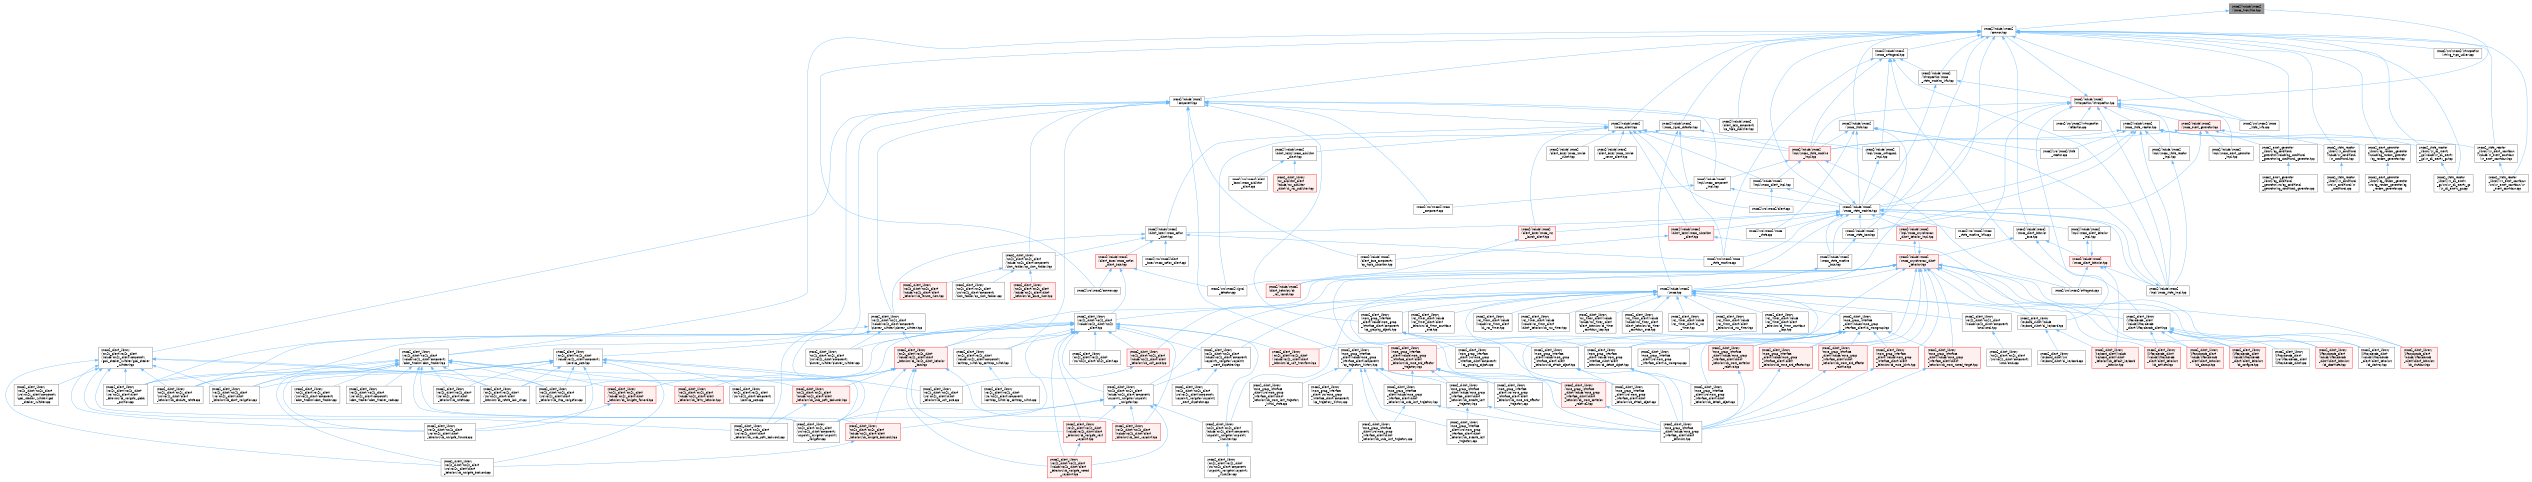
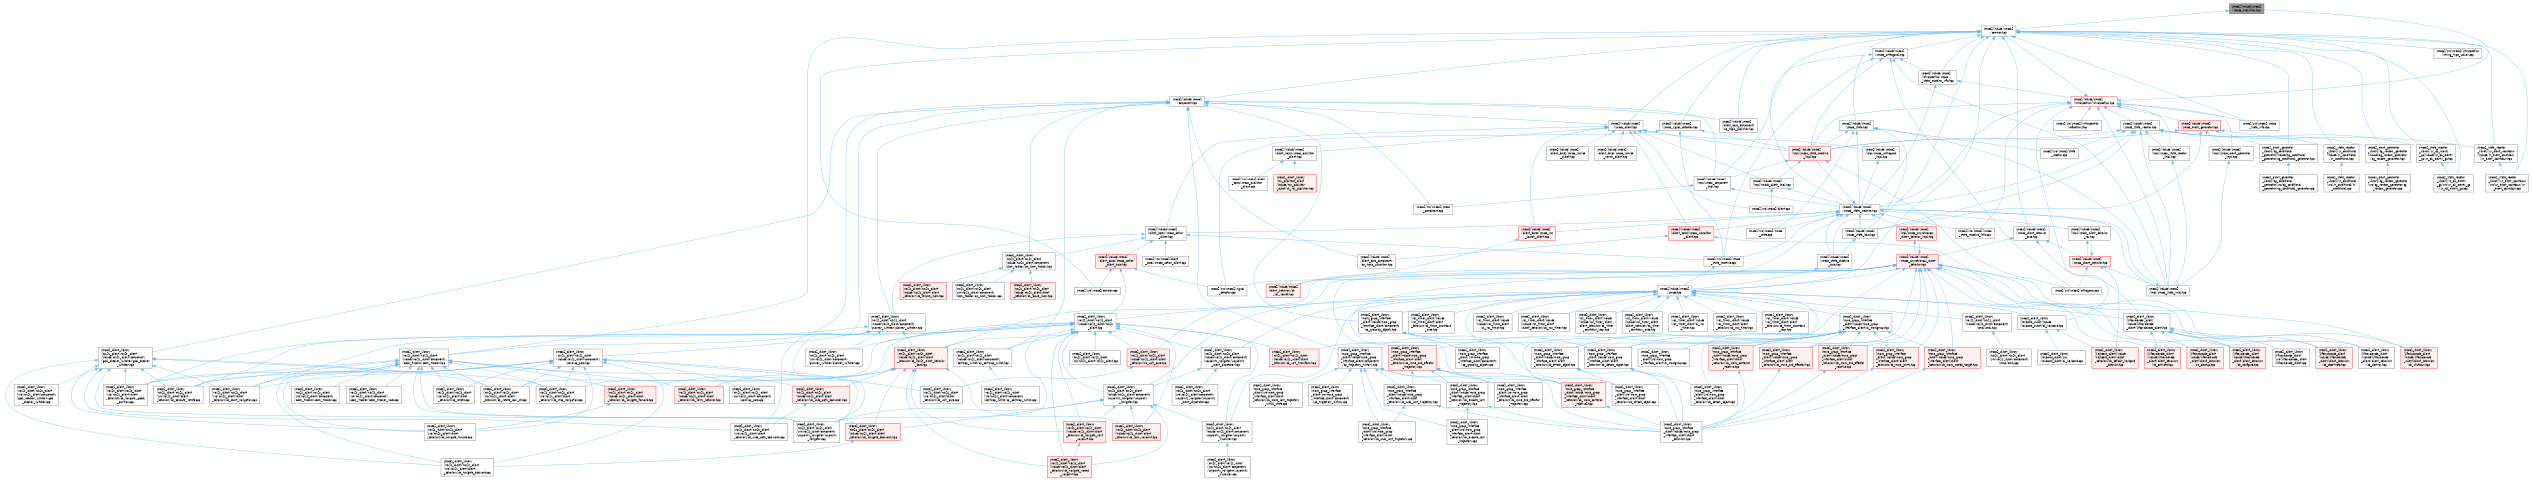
edge "smacc2/include/smacc2 /impl/smacc_orthogonal _impl.hpp" -> "smacc2/include/smacc2 /smacc_orthogonal.hpp": now "smacc2/include/smacc2 /impl/smacc_component _impl.hpp" -> "smacc2/include/smacc2 /smacc_orthogonal.hpp"
node "smacc2/src/smacc2/introspection /reflection.cpp": label "smacc2/src/smacc2/introspection /reflection.cpp" -> "smacc2/src/smacc2/introspection /reflection.stop"
edge "smacc2/include/smacc2 /smacc.hpp" -> "smacc2/include/smacc2 /smacc_signal_detector.hpp": now "smacc2/include/smacc2 /smacc.hpp" -> "smacc2/src/smacc2/smacc _state_machine.cpp"
node "smacc2/include/smacc2 /impl/smacc_client_behavior _impl.hpp": label "smacc2/include/smacc2 /impl/smacc_client_behavior _impl.hpp" -> "smacc2/include/smacc2 /impl/smacc_client_behavior _ros.hpp"
edge "smacc2/include/smacc2 /impl/smacc_state_impl.hpp" -> "smacc2/include/smacc2 /impl/smacc_event_generator _impl.hpp": added
